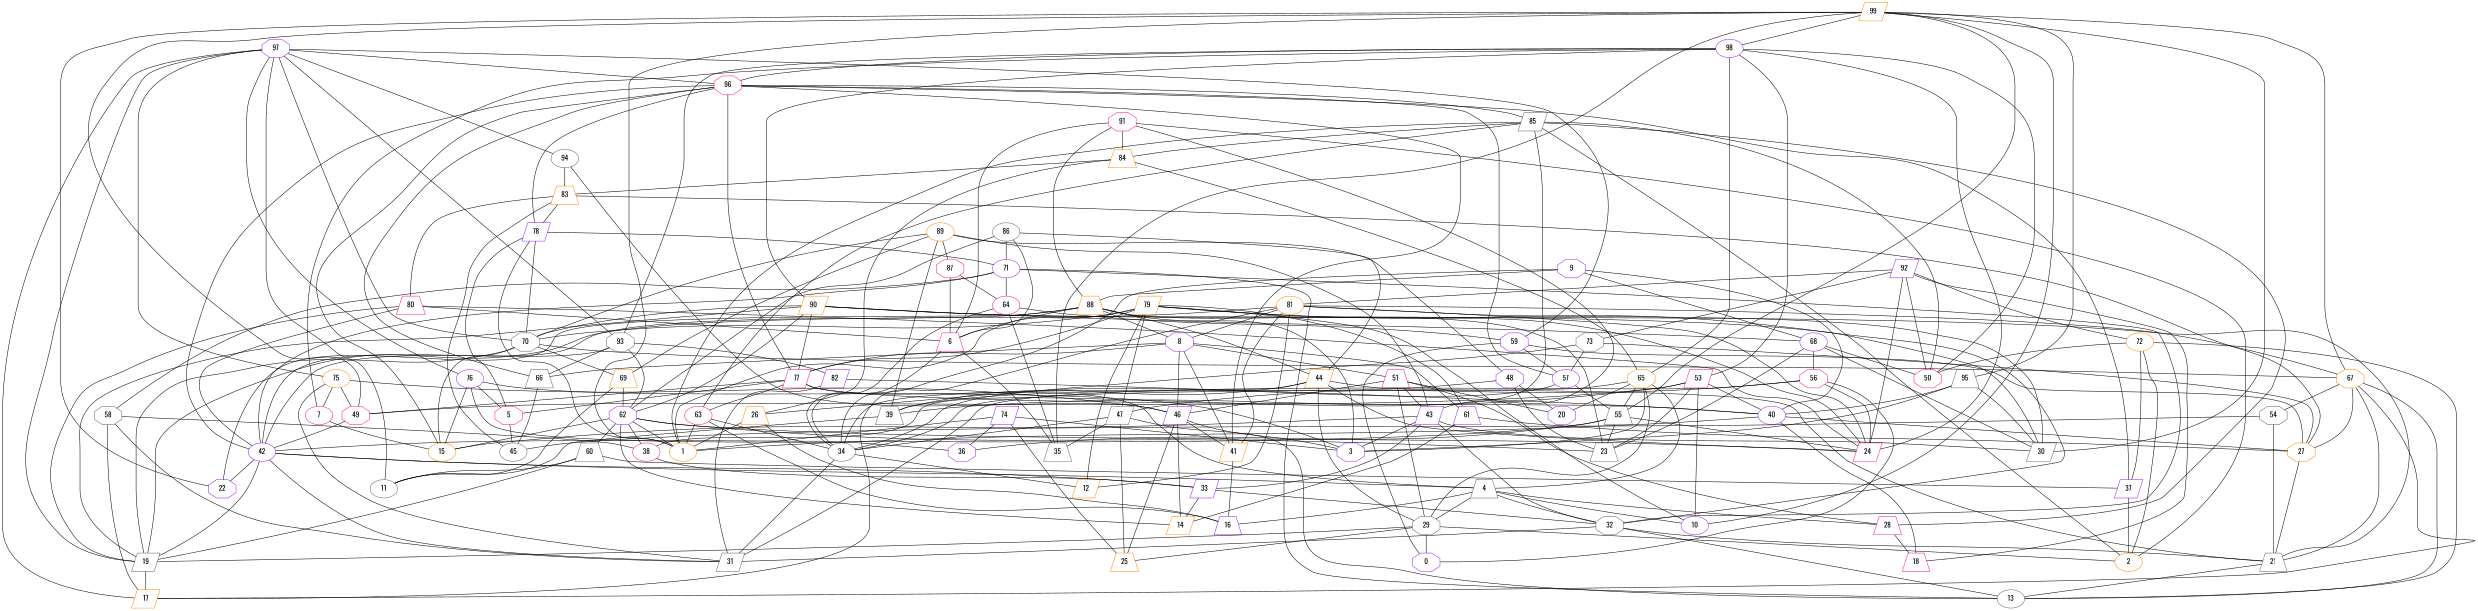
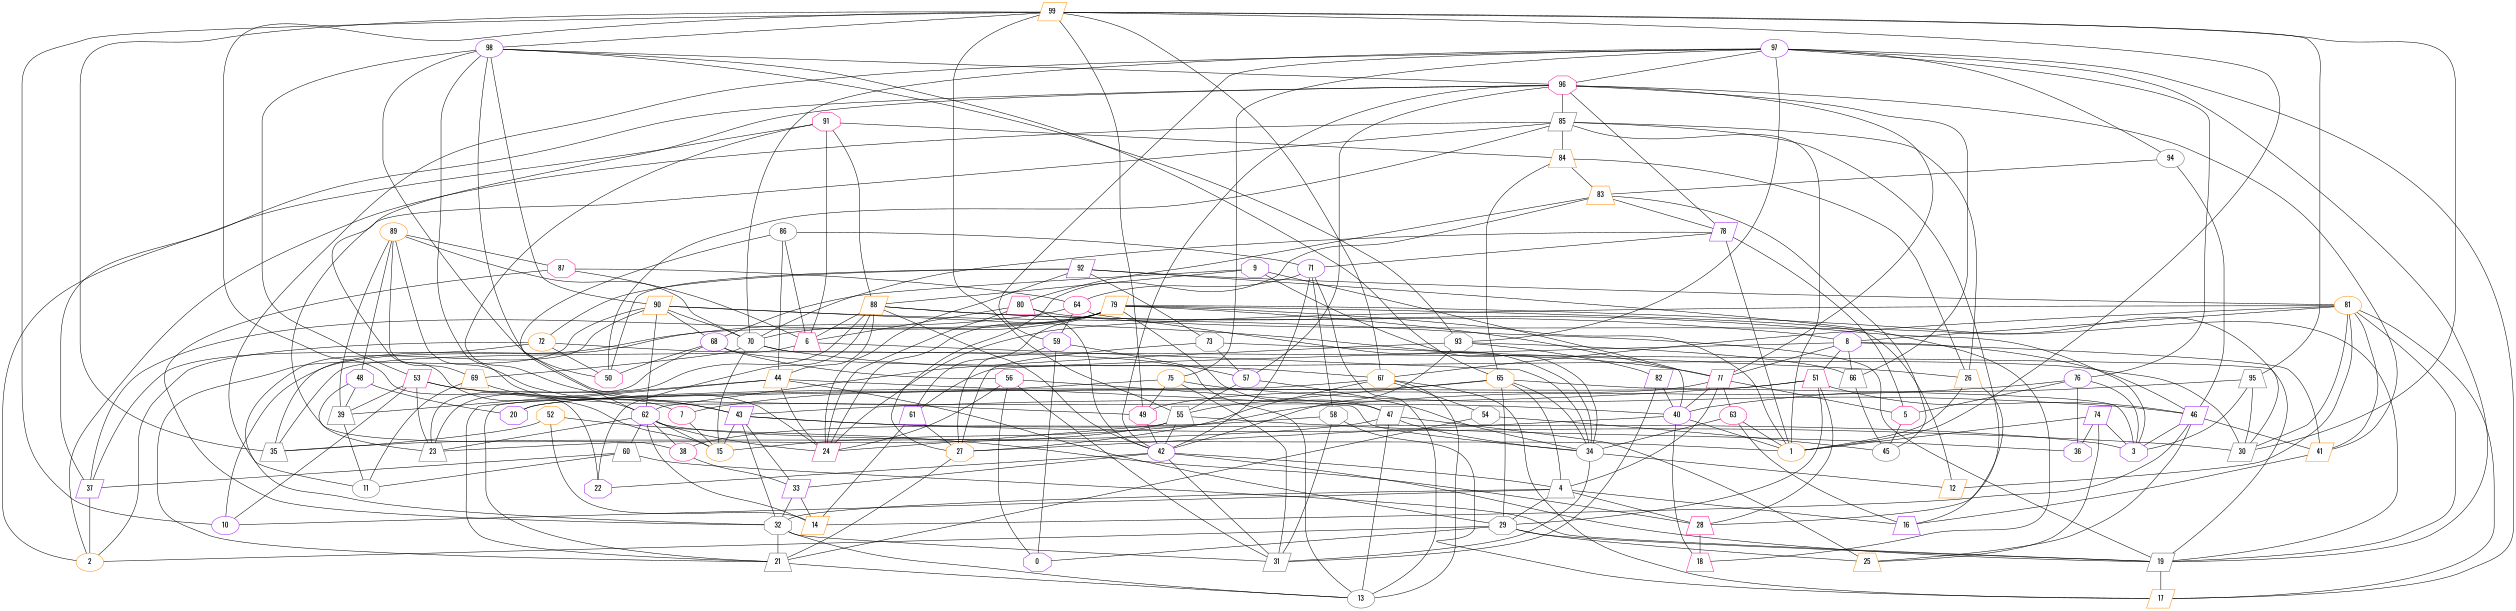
node "97": shape octagon -> ellipse
edge "85" -- "63": now "85" -- "26"
node "88": shape trapezium -> parallelogram
edge "71" -- "32": now "87" -- "32"
edge "79" -- "37": added
node "52": added
